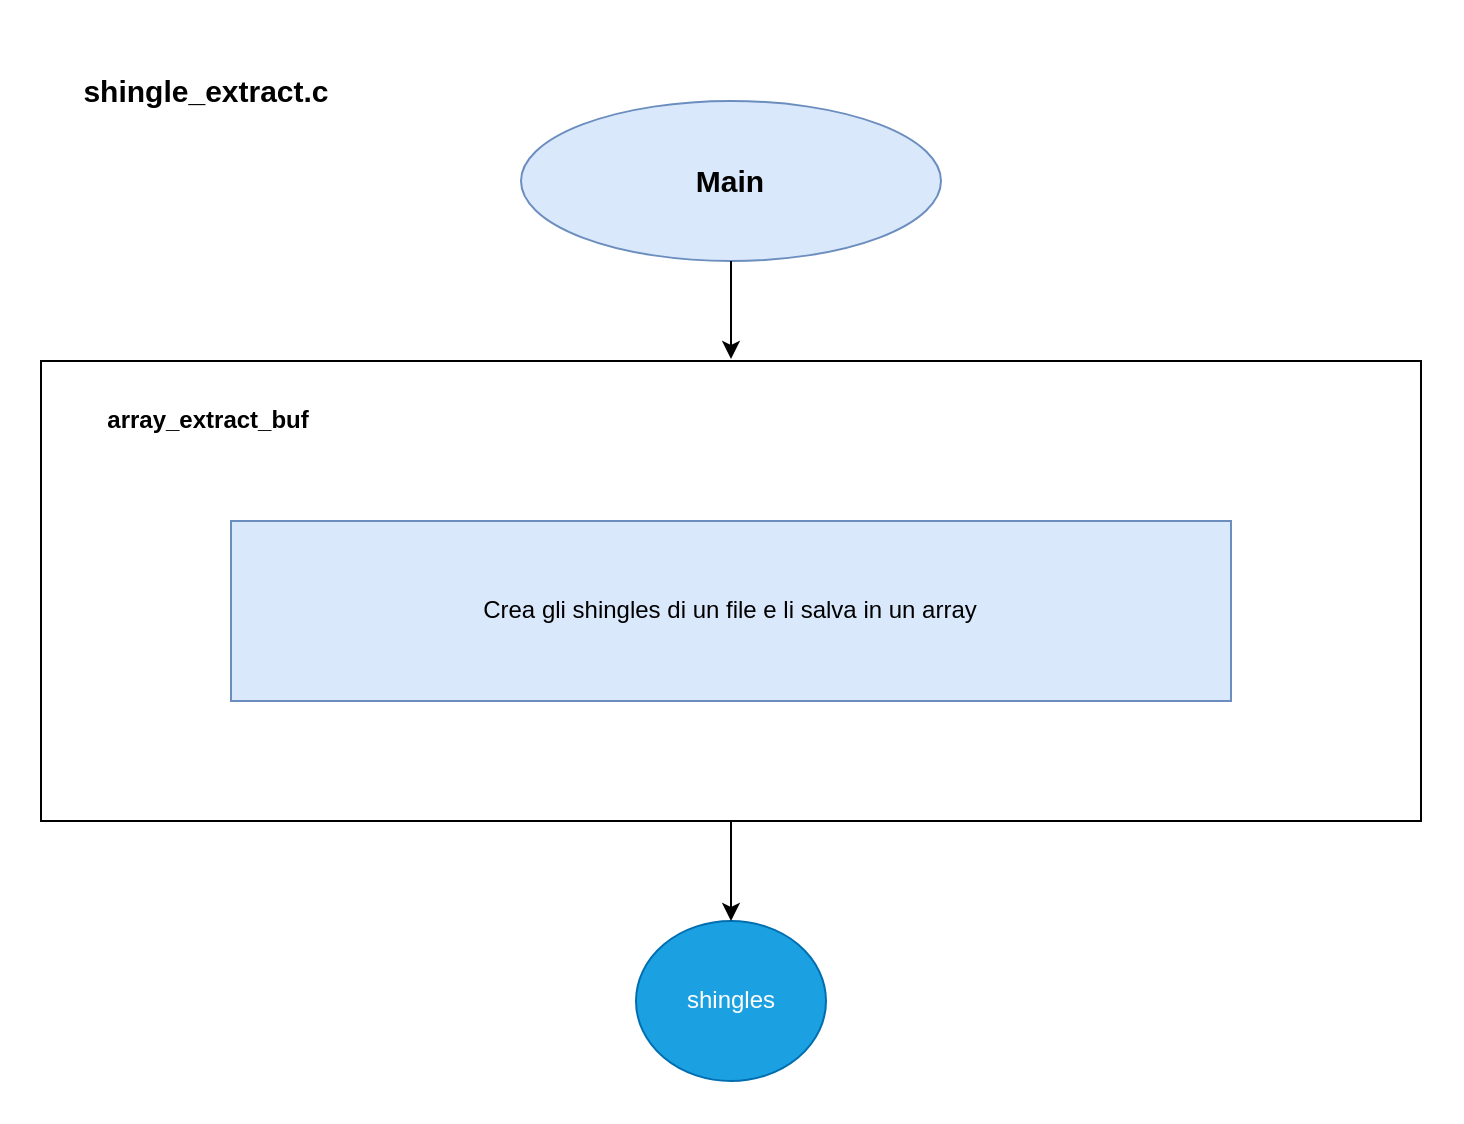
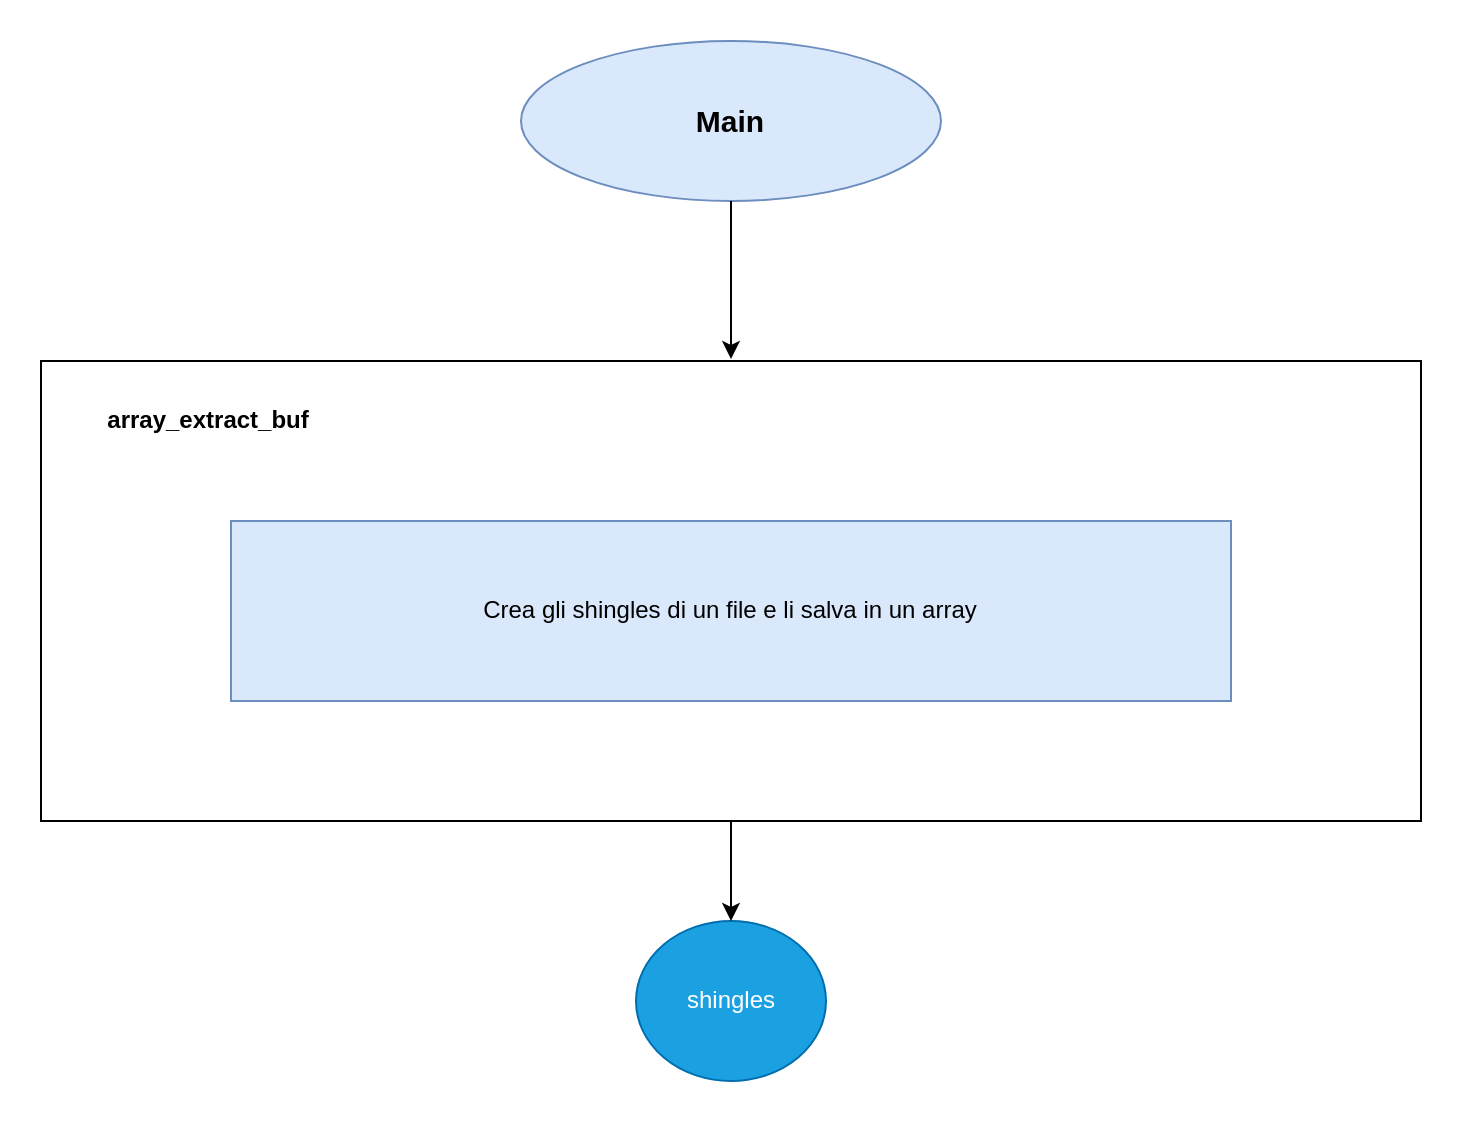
node "shingle_extract.c": removed
node "Main": moved (731, 181) -> (731, 121)
